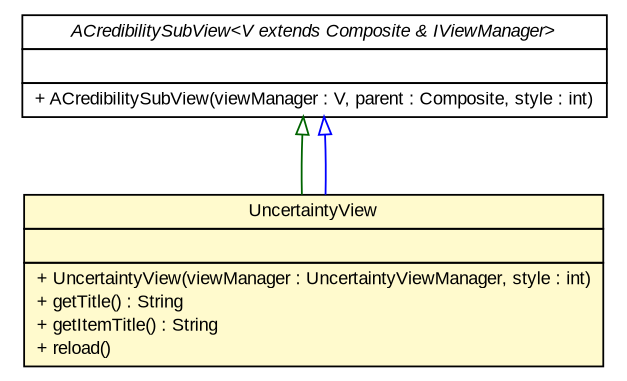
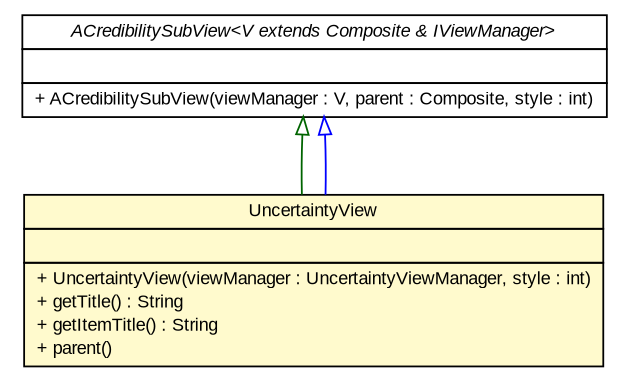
node "UncertaintyView": text "+ reload()" -> "+ parent()"
